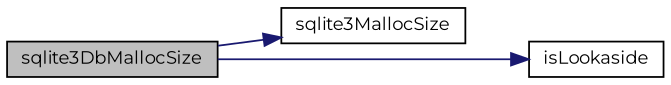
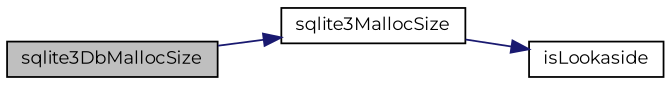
edge "sqlite3DbMallocSize" -> "isLookaside": now "sqlite3MallocSize" -> "isLookaside"
